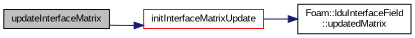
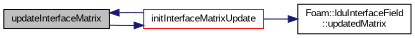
edge "initInterfaceMatrixUpdate" -> "updateInterfaceMatrix": added
